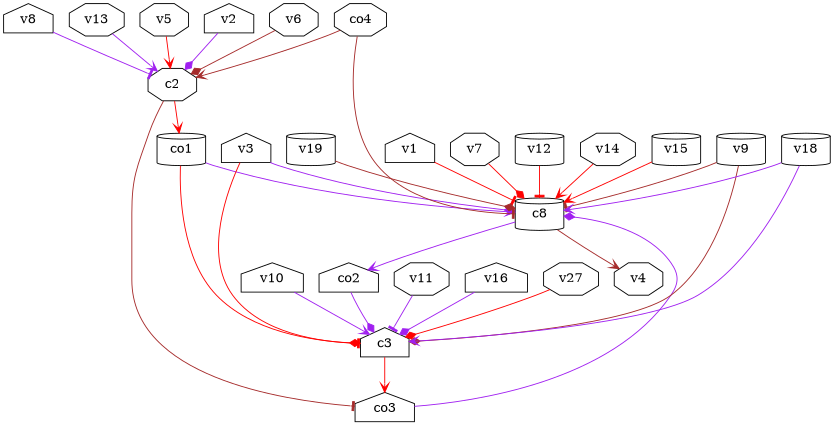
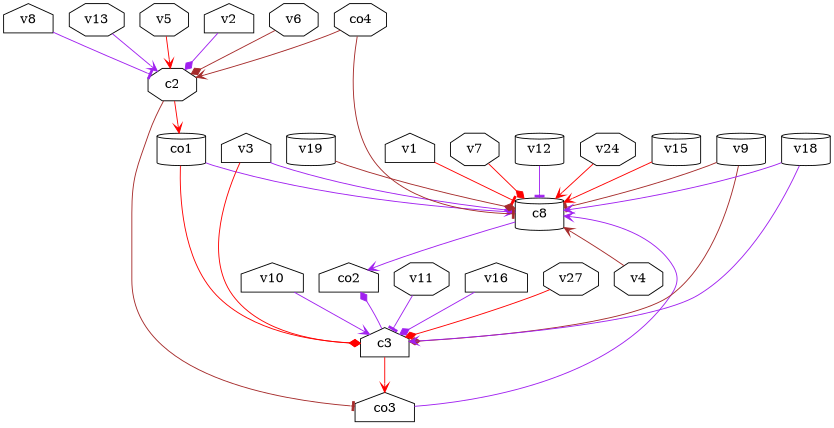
node "v14": label "v14" -> "v24"
edge "v12" -> "c8": color red -> purple
edge "c8" -> "v4": reversed
edge "v3" -> "c3": arrowhead tee -> diamond
edge "co2" -> "c3": reversed
edge "co3" -> "c8": arrowhead diamond -> vee
